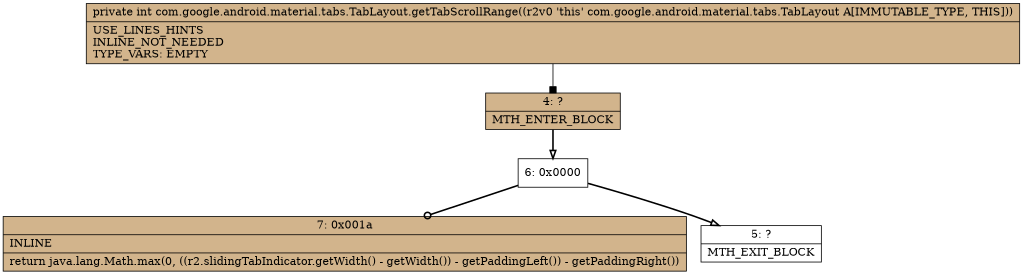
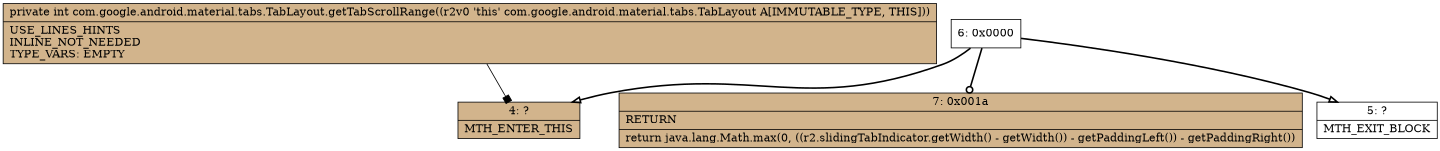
node "4: ?": text "MTH_ENTER_BLOCK" -> "MTH_ENTER_THIS"
edge "4: ?" -> "6: 0x0000": reversed
node "7: 0x001a": text "INLINE" -> "RETURN"
